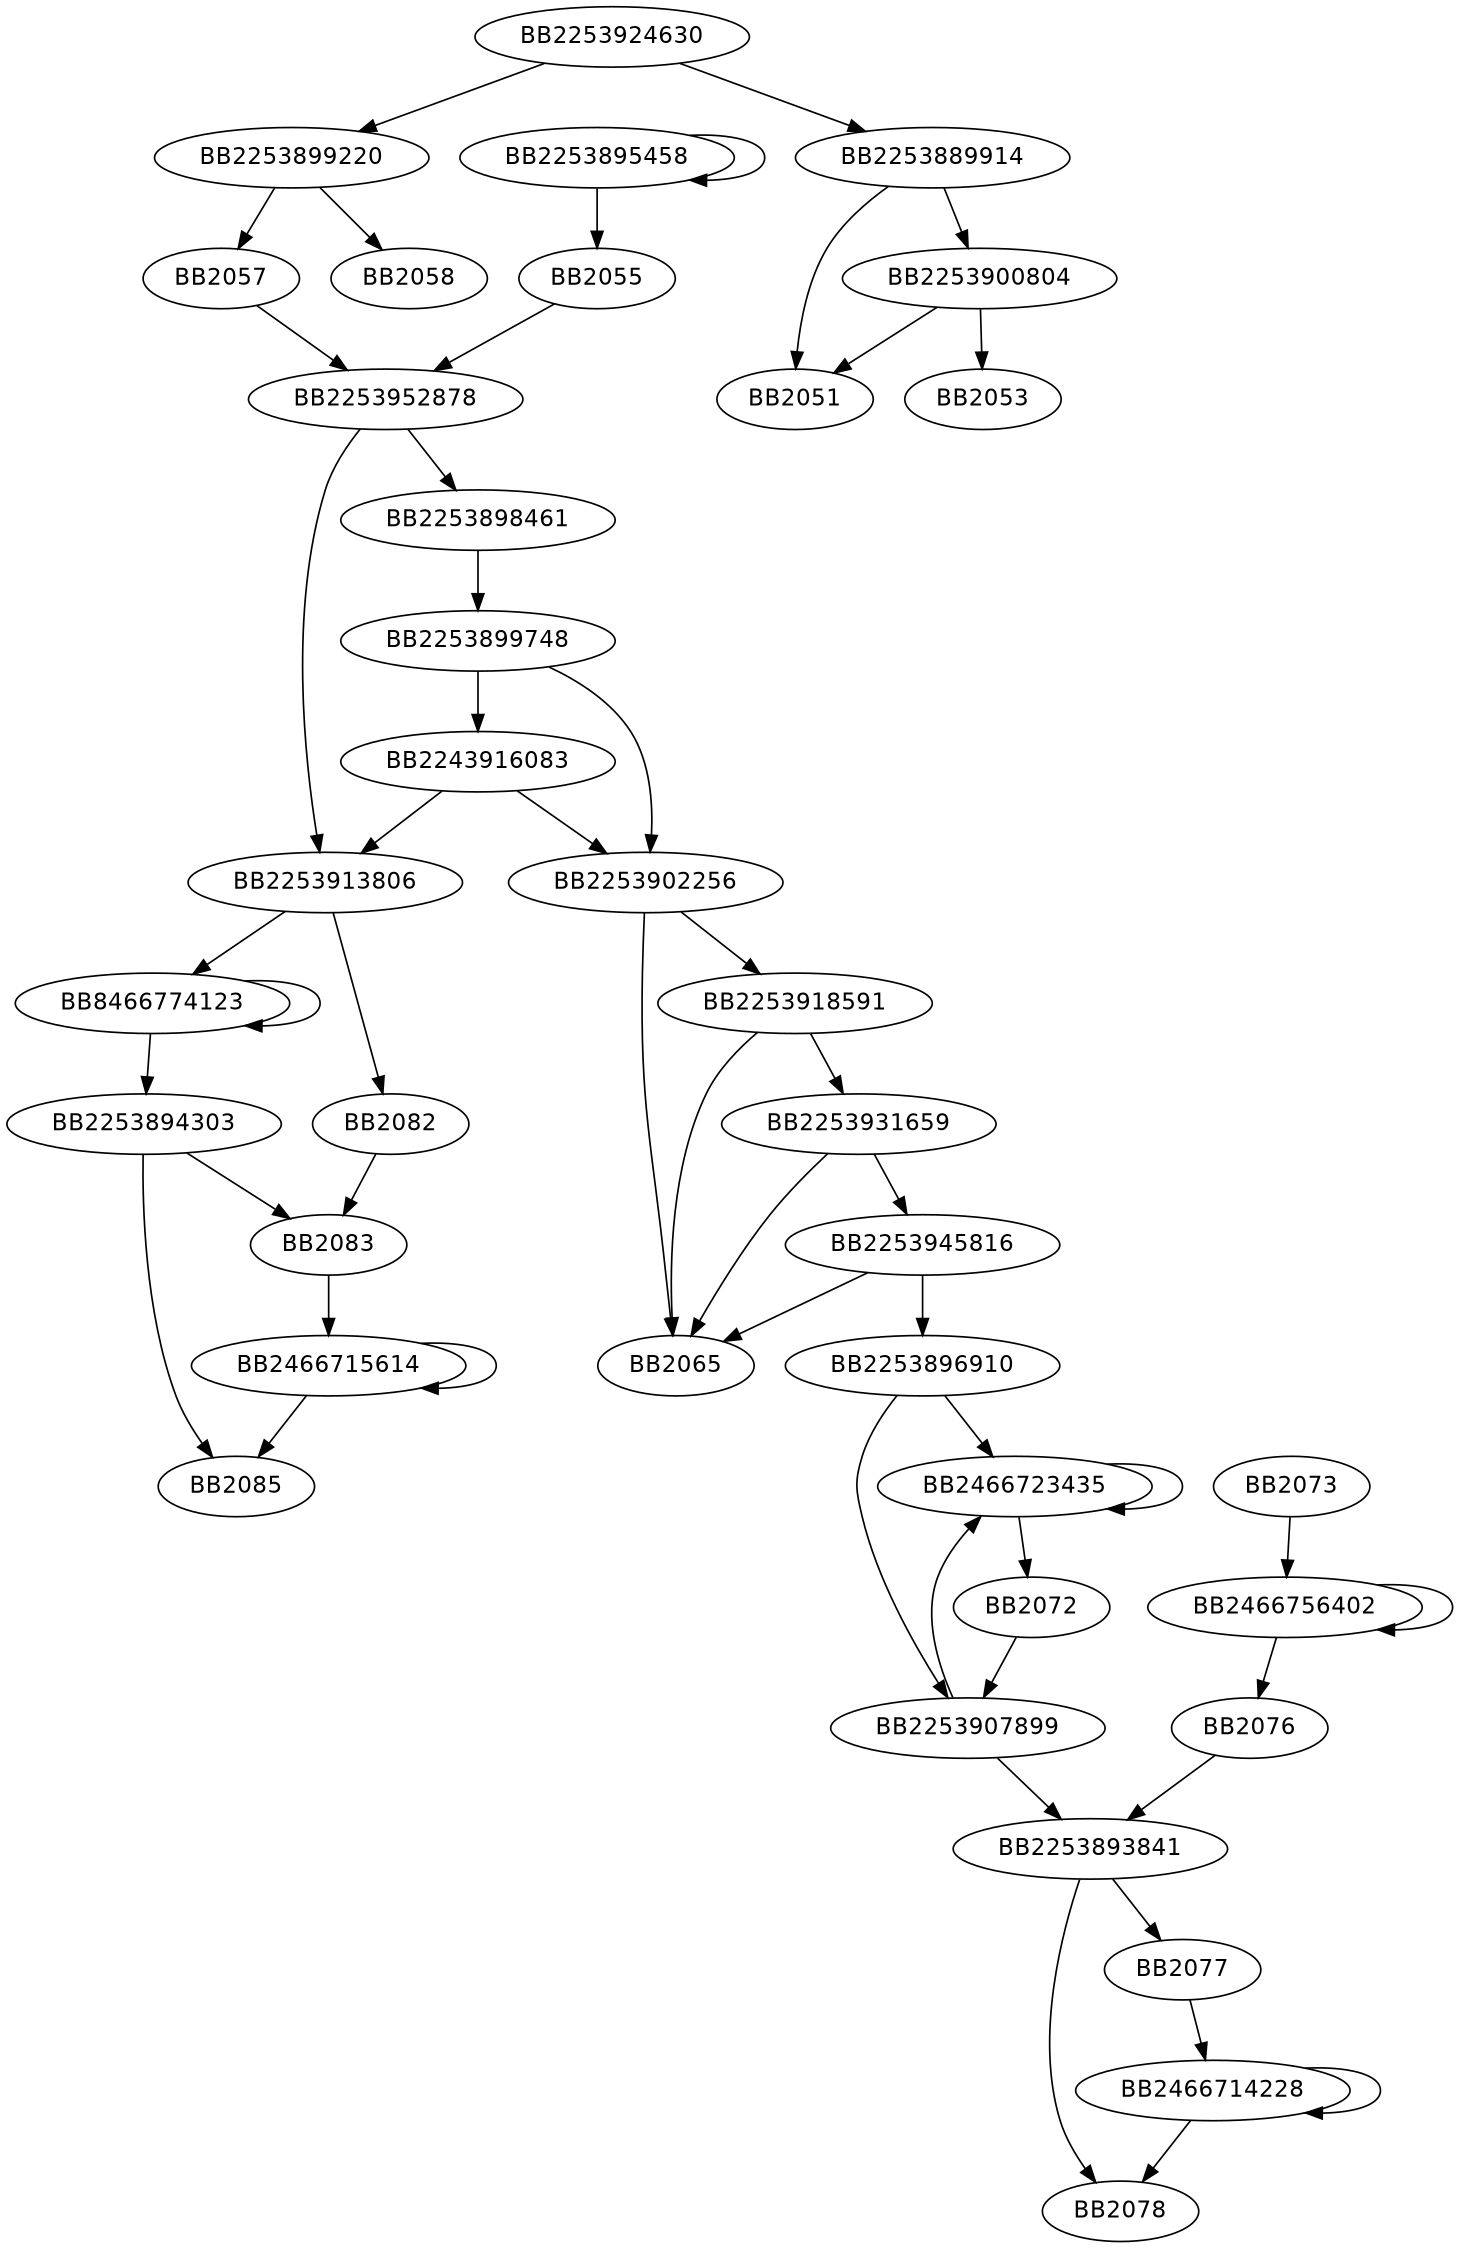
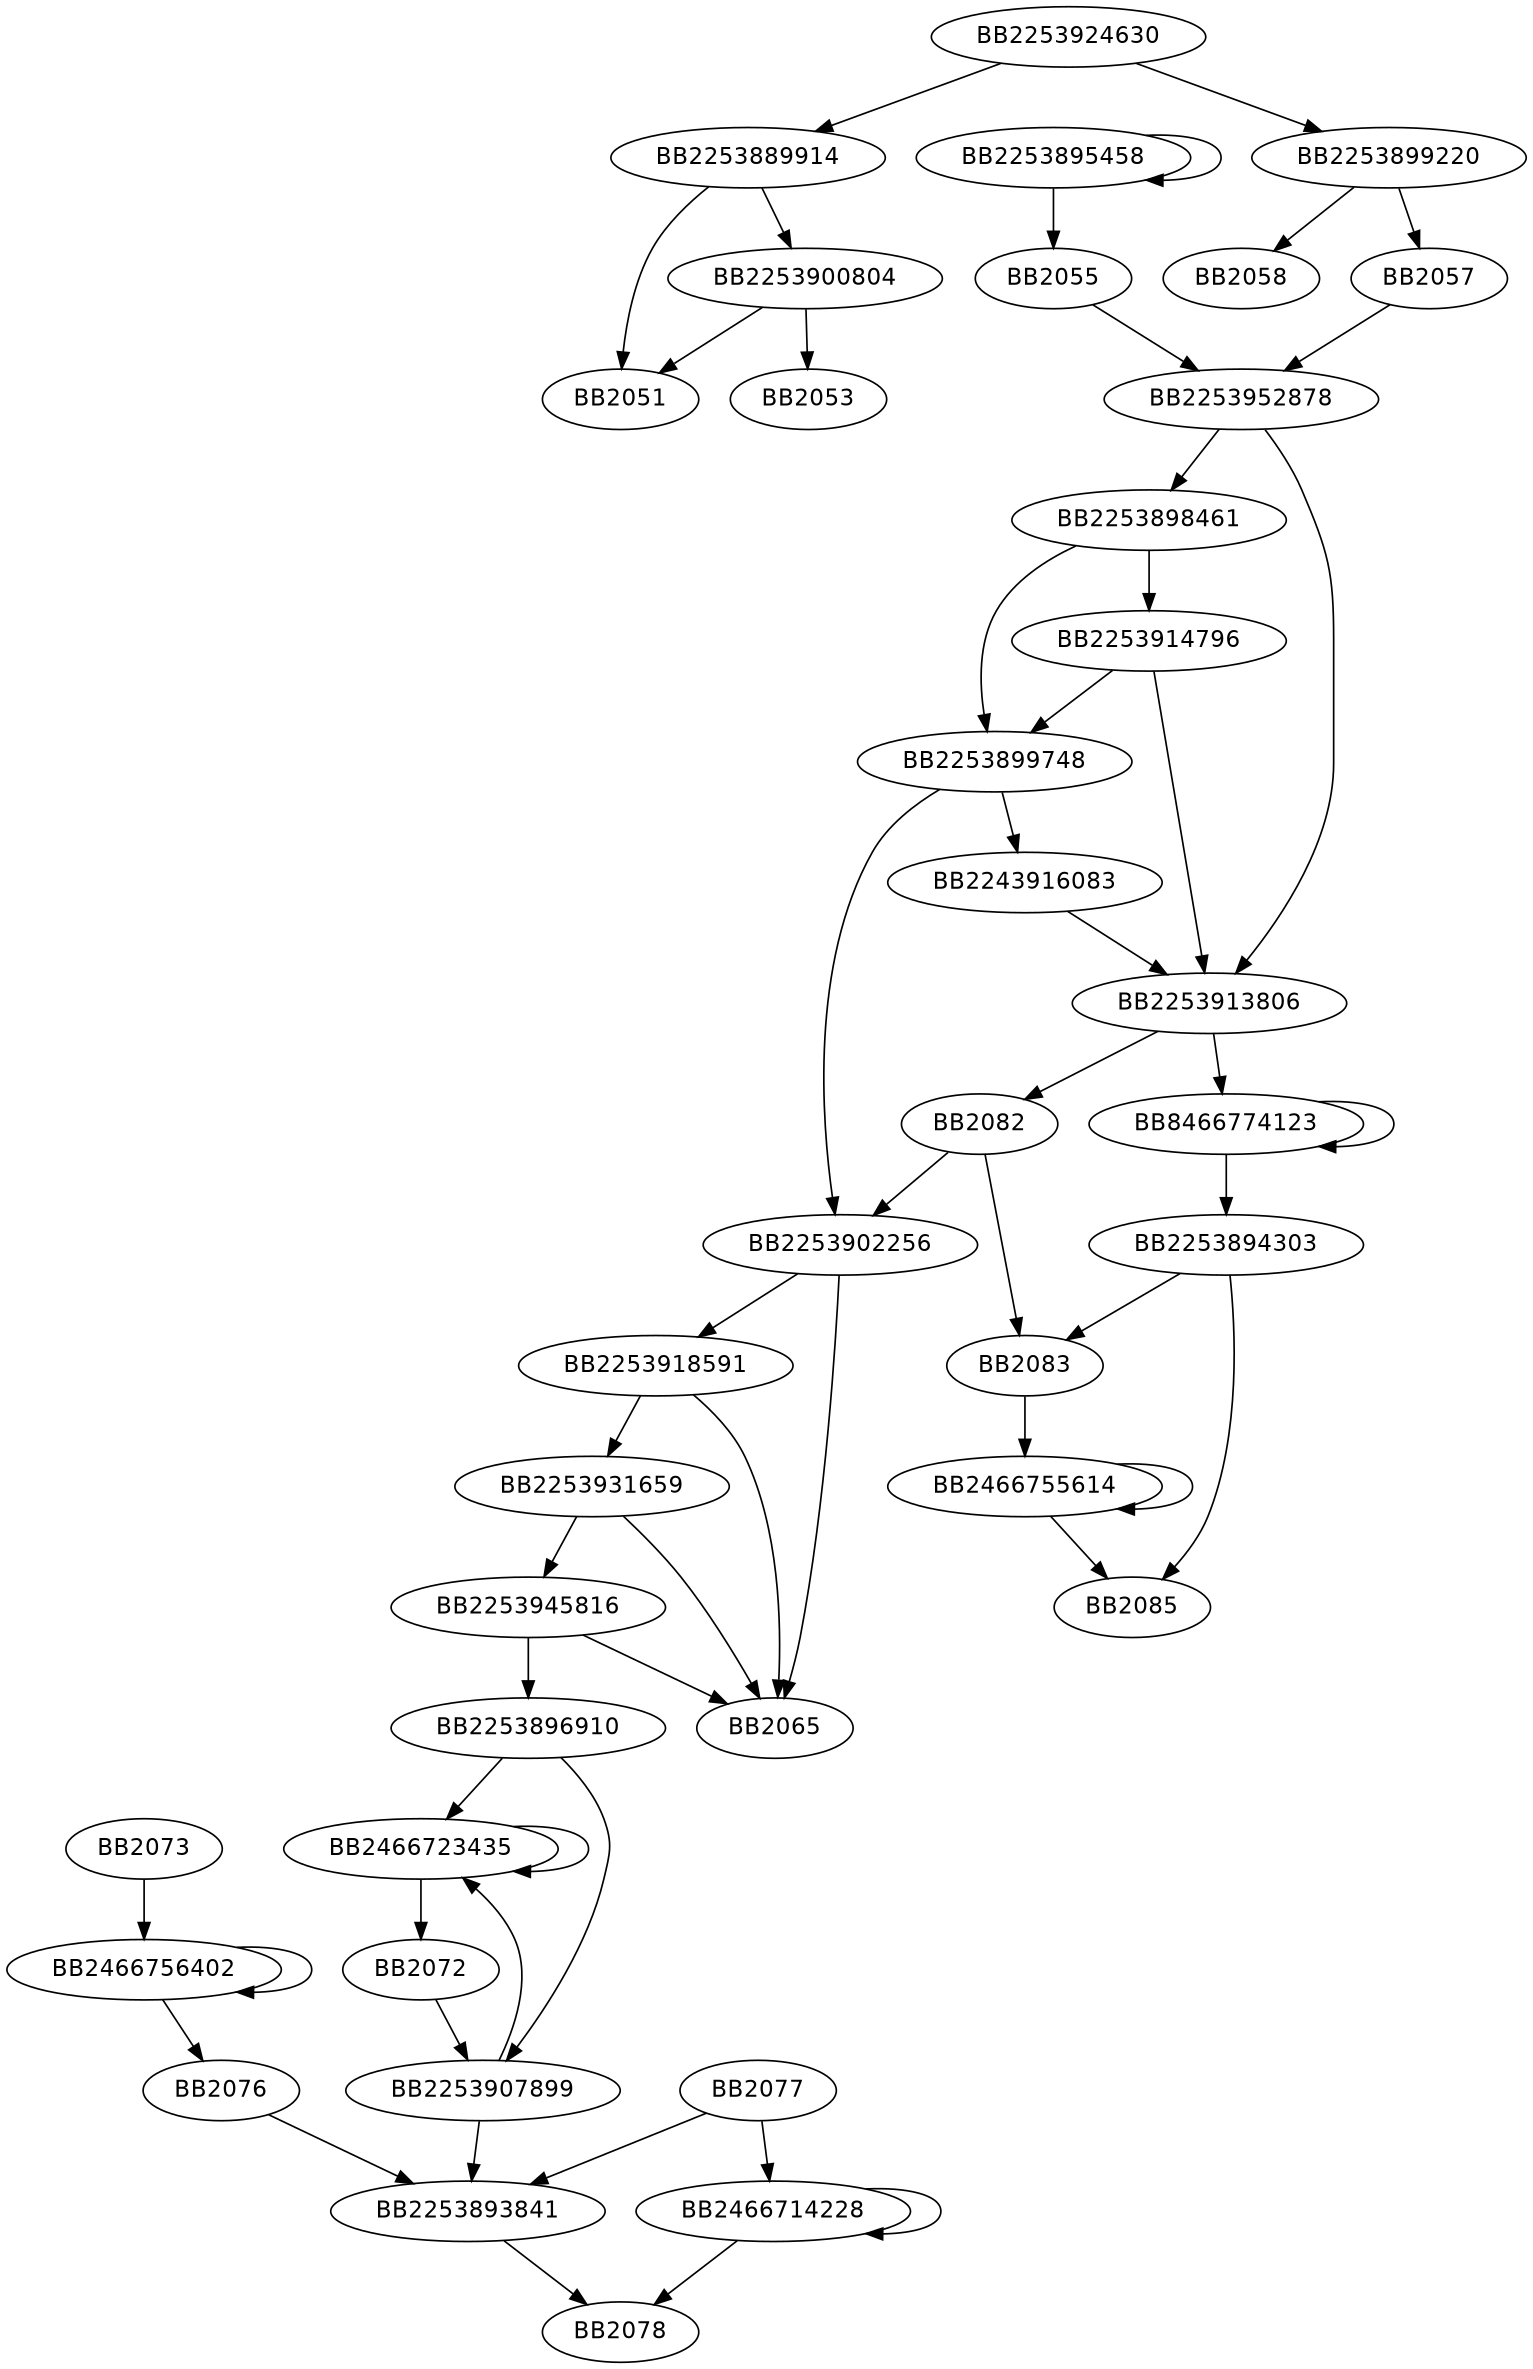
node "BB2253914796": added
edge "BB2243916083" -> "BB2253902256": now "BB2082" -> "BB2253902256"
node "BB2466715614": label "BB2466715614" -> "BB2466755614"
edge "BB2253893841" -> "BB2077": reversed
